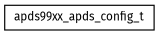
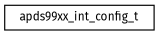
node "apds99xx_apds_config_t": label "apds99xx_apds_config_t" -> "apds99xx_int_config_t"
